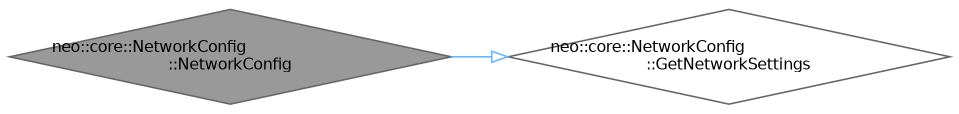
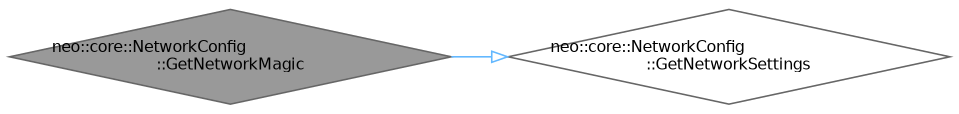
node "neo::core::NetworkConfig ::NetworkConfig": label "neo::core::NetworkConfig ::NetworkConfig" -> "neo::core::NetworkConfig ::GetNetworkMagic"
